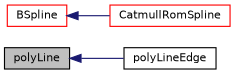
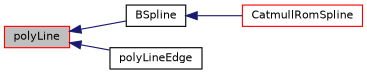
node "BSpline": color red -> black
edge "BSpline" -> "polyLine": added
node "polyLine": color black -> red
